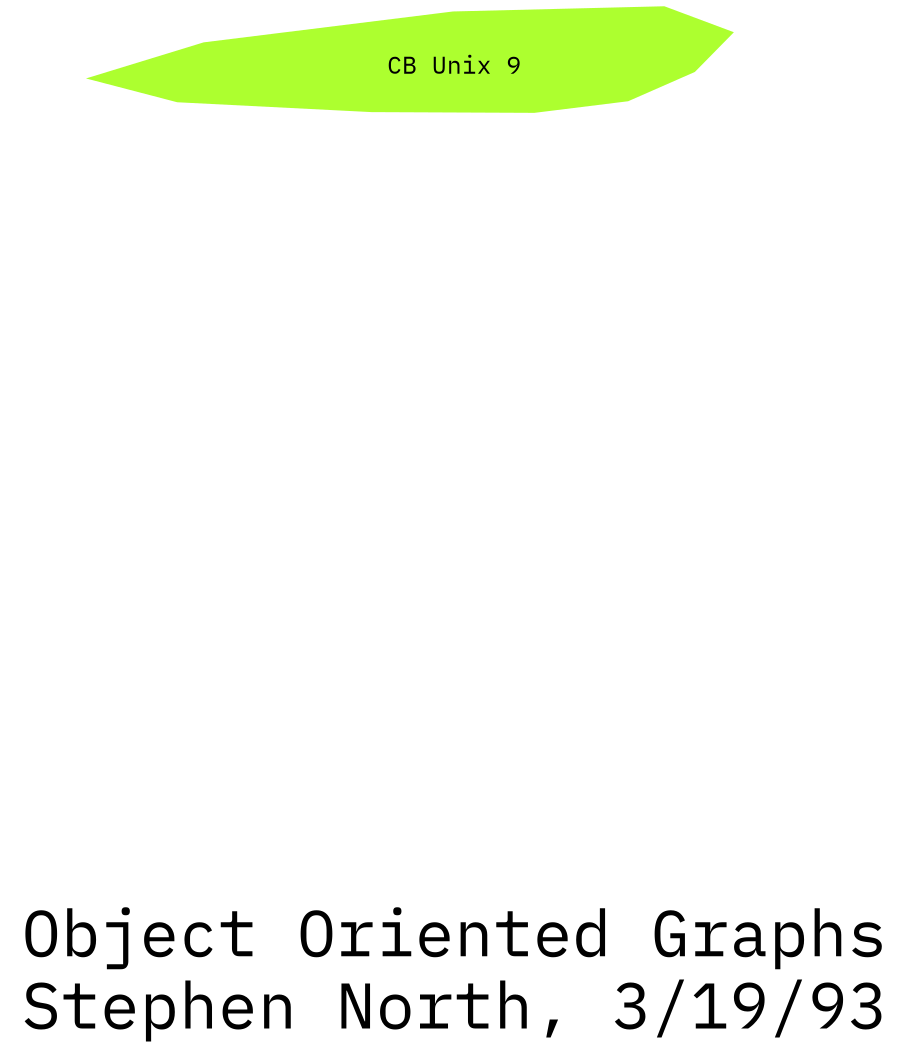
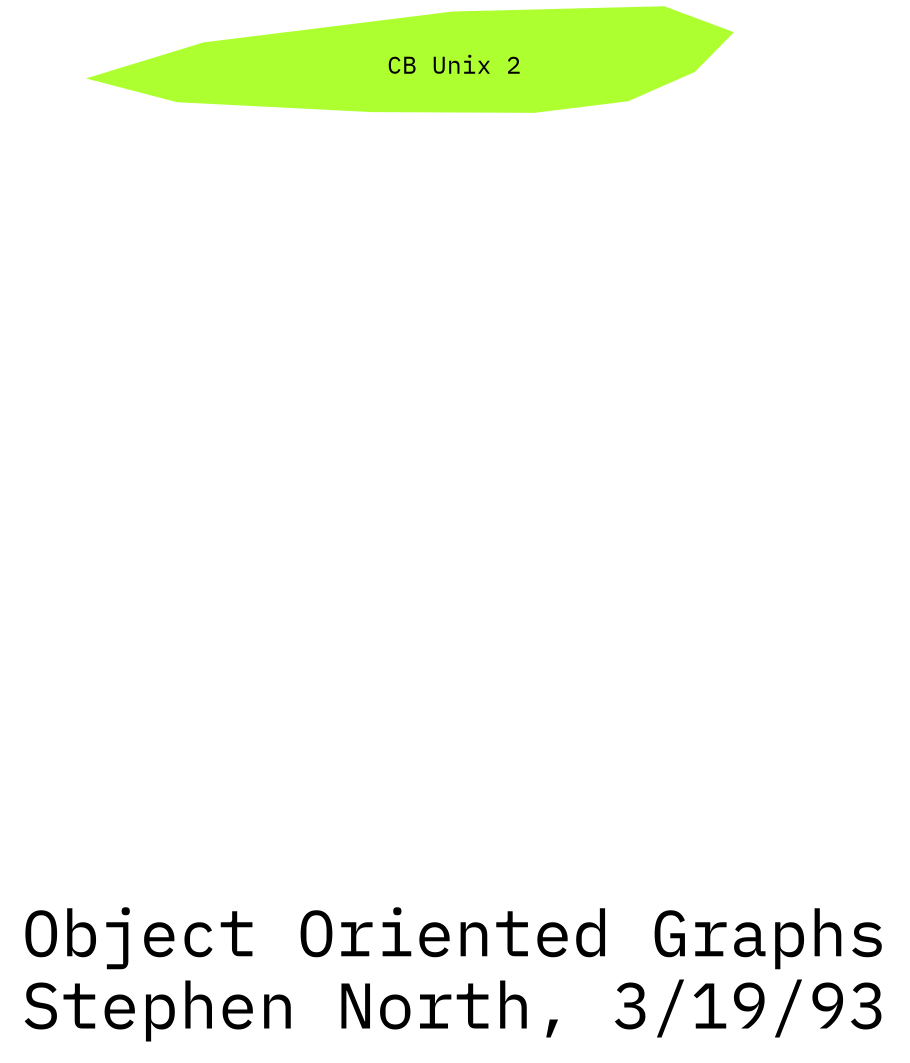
node "CB Unix 9": label "CB Unix 9" -> "CB Unix 2"
